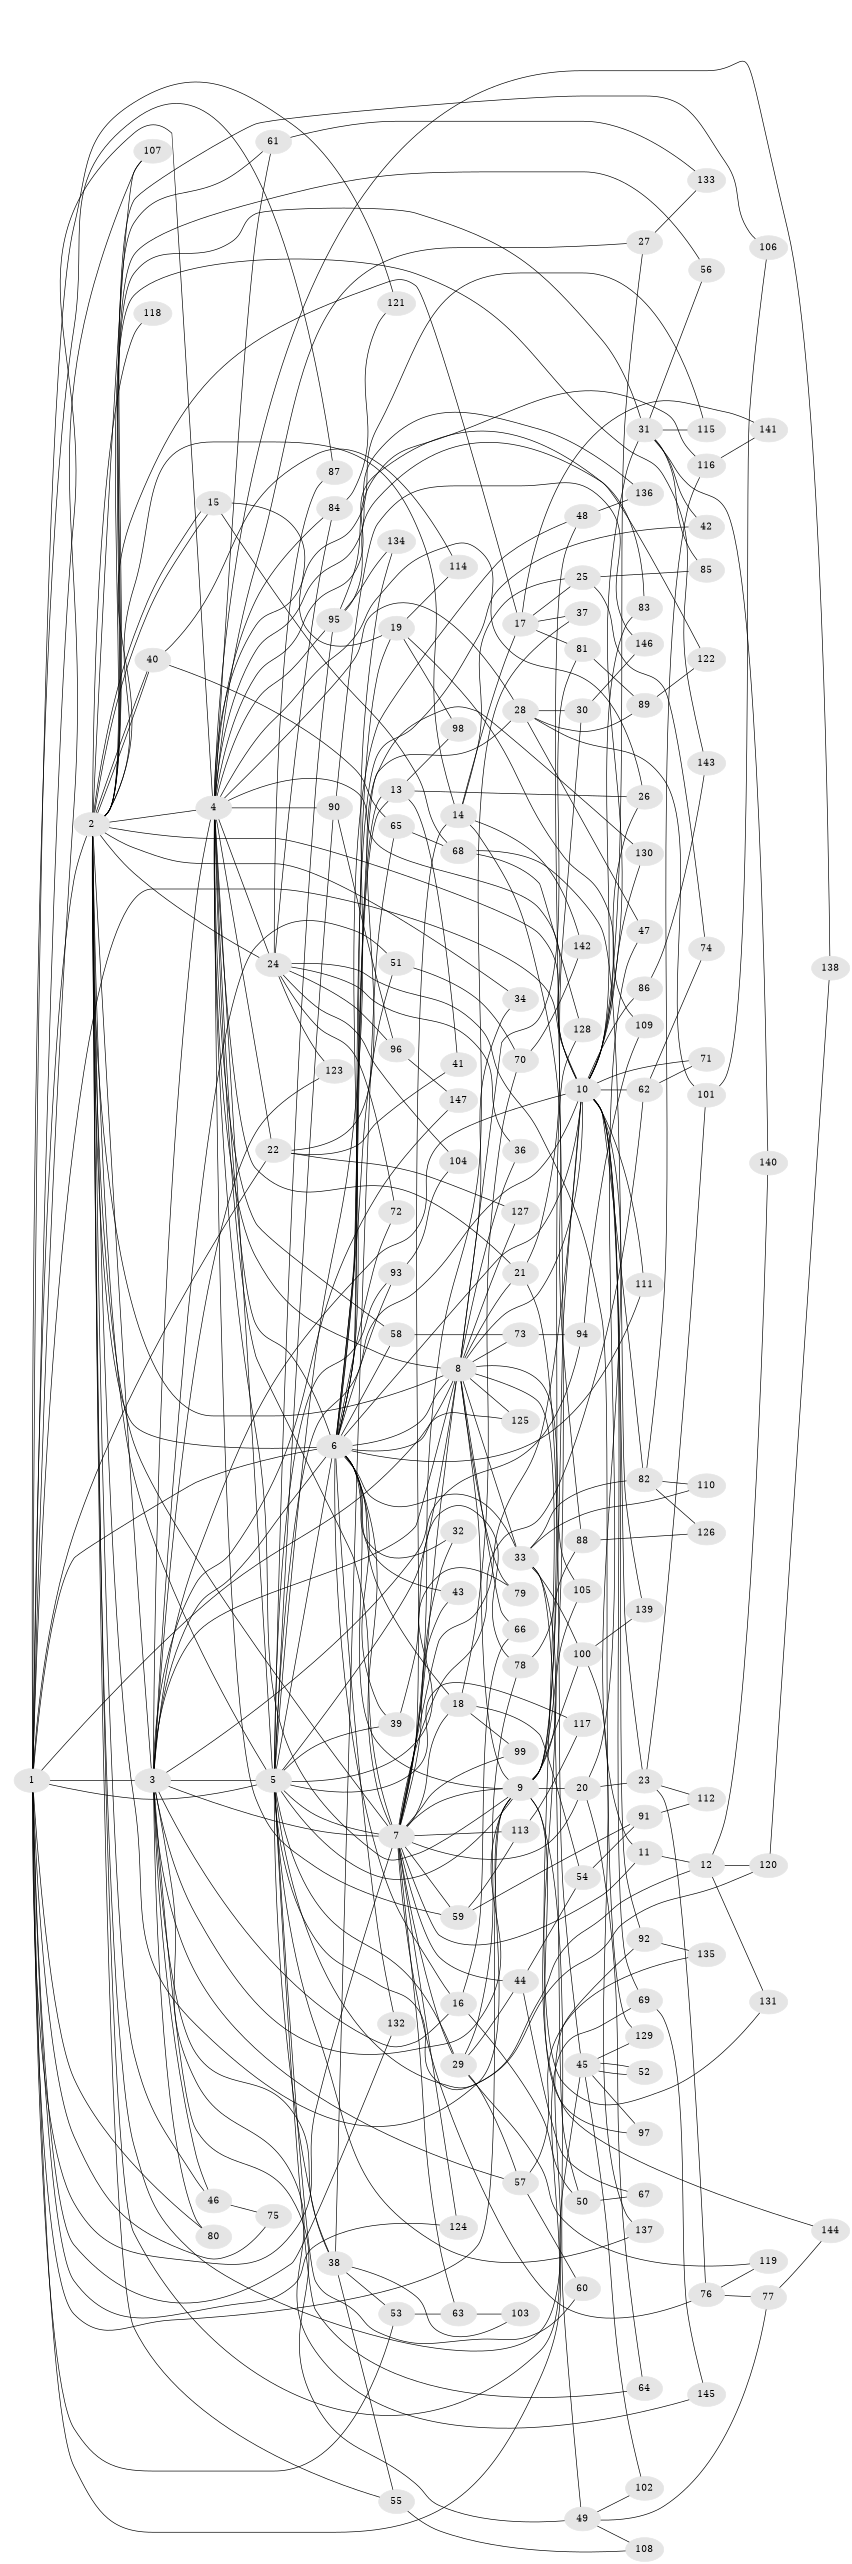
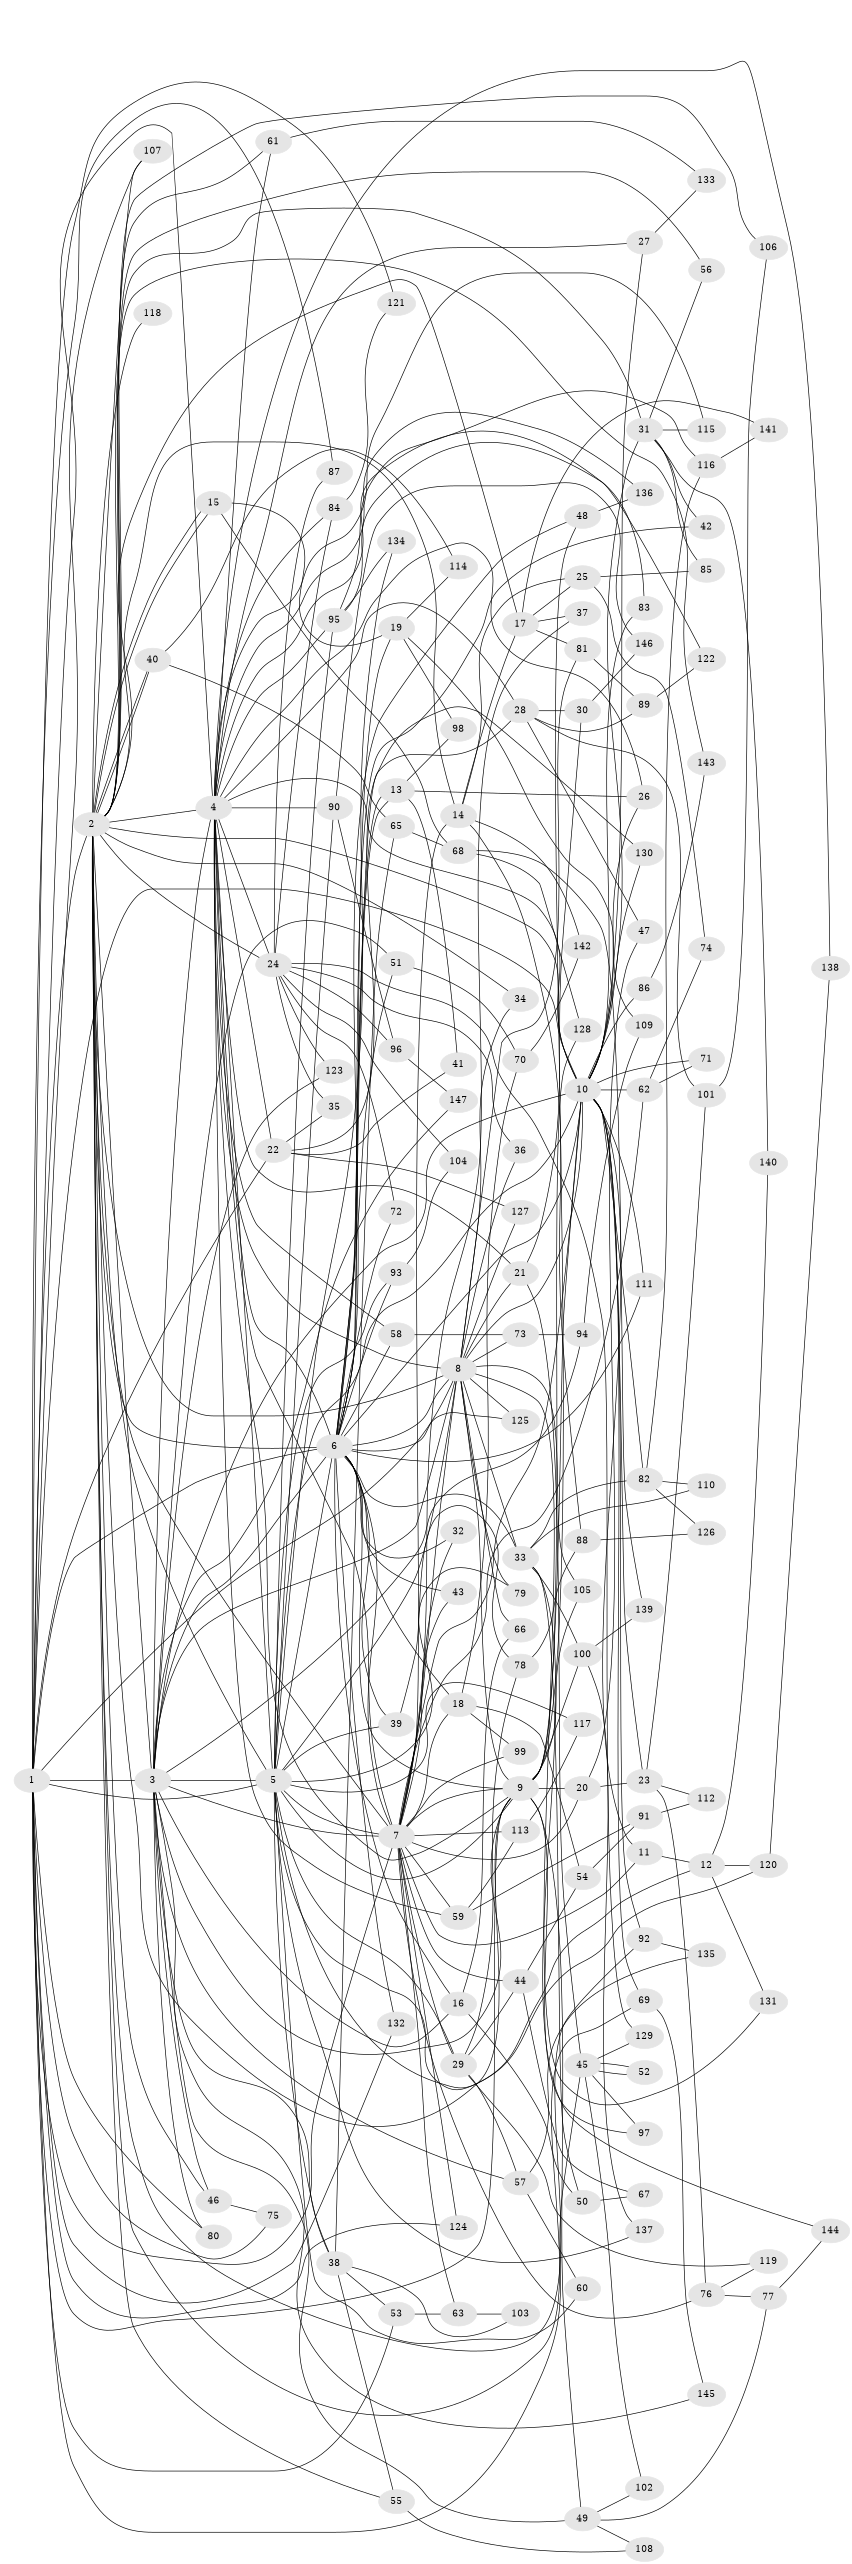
node "35": added
node "64": removed
